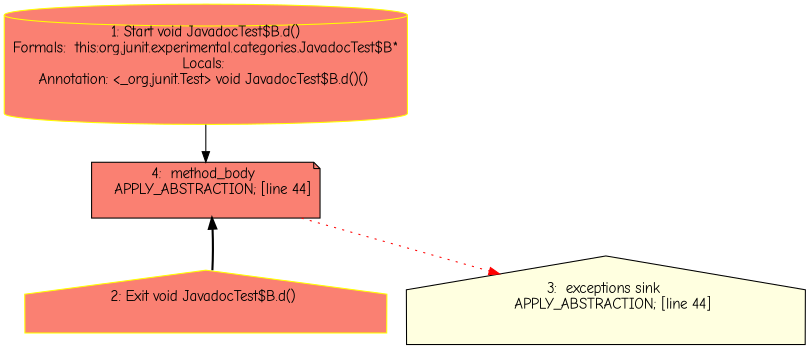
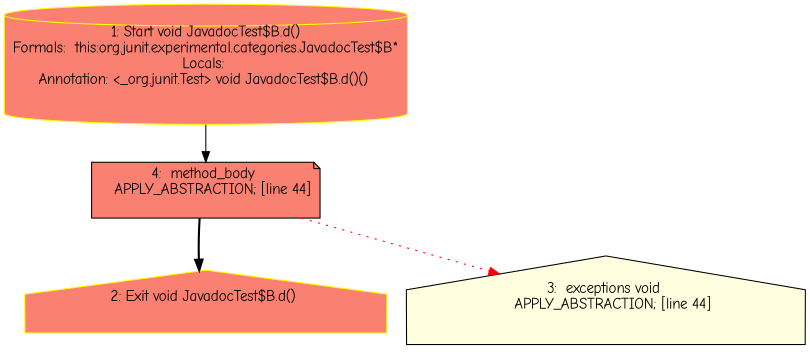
edge "2: Exit void JavadocTest$B.d()" -> "4:  method_body APPLY_ABSTRACTION; [line 44]": reversed
node "3:  exceptions sink APPLY_ABSTRACTION; [line 44]": label "3:  exceptions sink APPLY_ABSTRACTION; [line 44]" -> "3:  exceptions void APPLY_ABSTRACTION; [line 44]"
